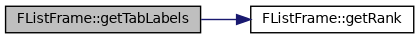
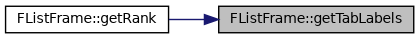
edge "FListFrame::getTabLabels" -> "FListFrame::getRank": reversed
